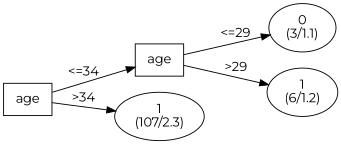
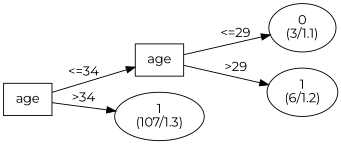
node "1 (107/2.3)": label "1 (107/2.3)" -> "1 (107/1.3)"
